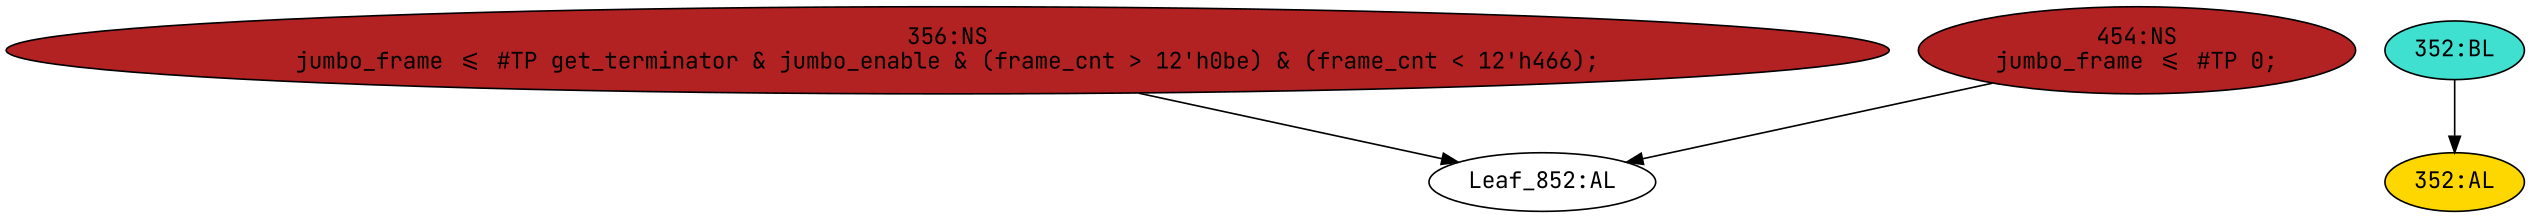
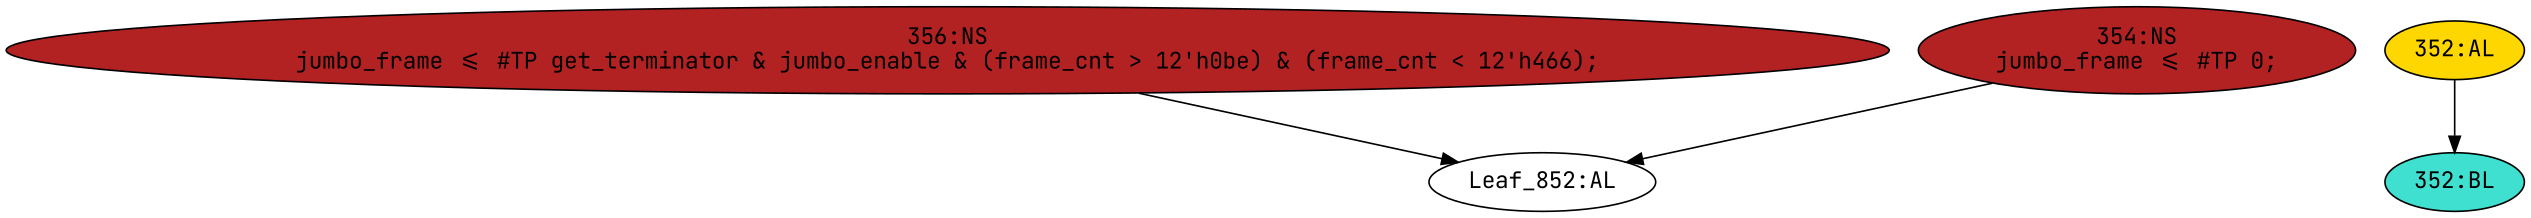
node "454:NS jumbo_frame <= #TP 0;": label "454:NS jumbo_frame <= #TP 0;" -> "354:NS jumbo_frame <= #TP 0;"
edge "352:BL" -> "352:AL": reversed
